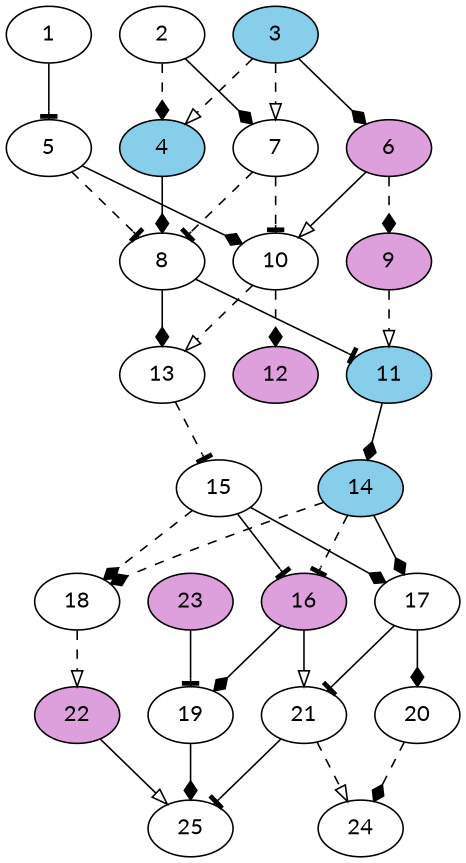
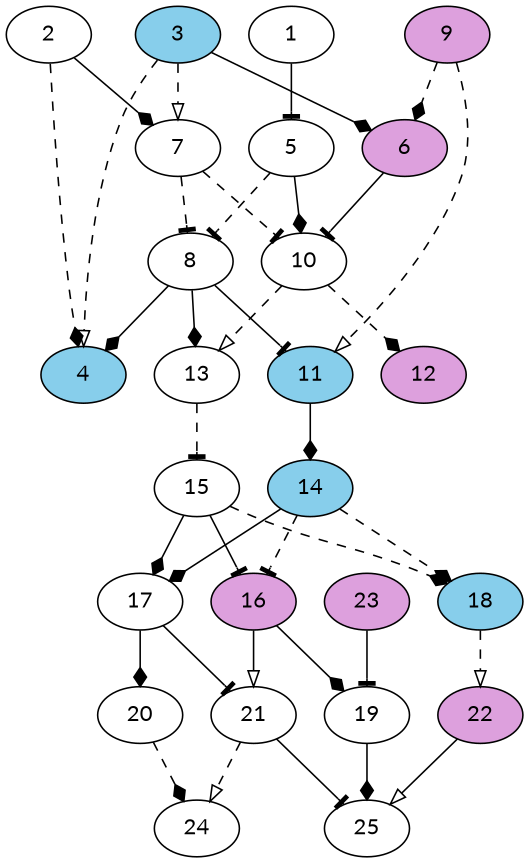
edge "4" -> "8": reversed
edge "6" -> "9": reversed
edge "6" -> "10": arrowhead onormal -> tee
node "18": fillcolor white -> skyblue
